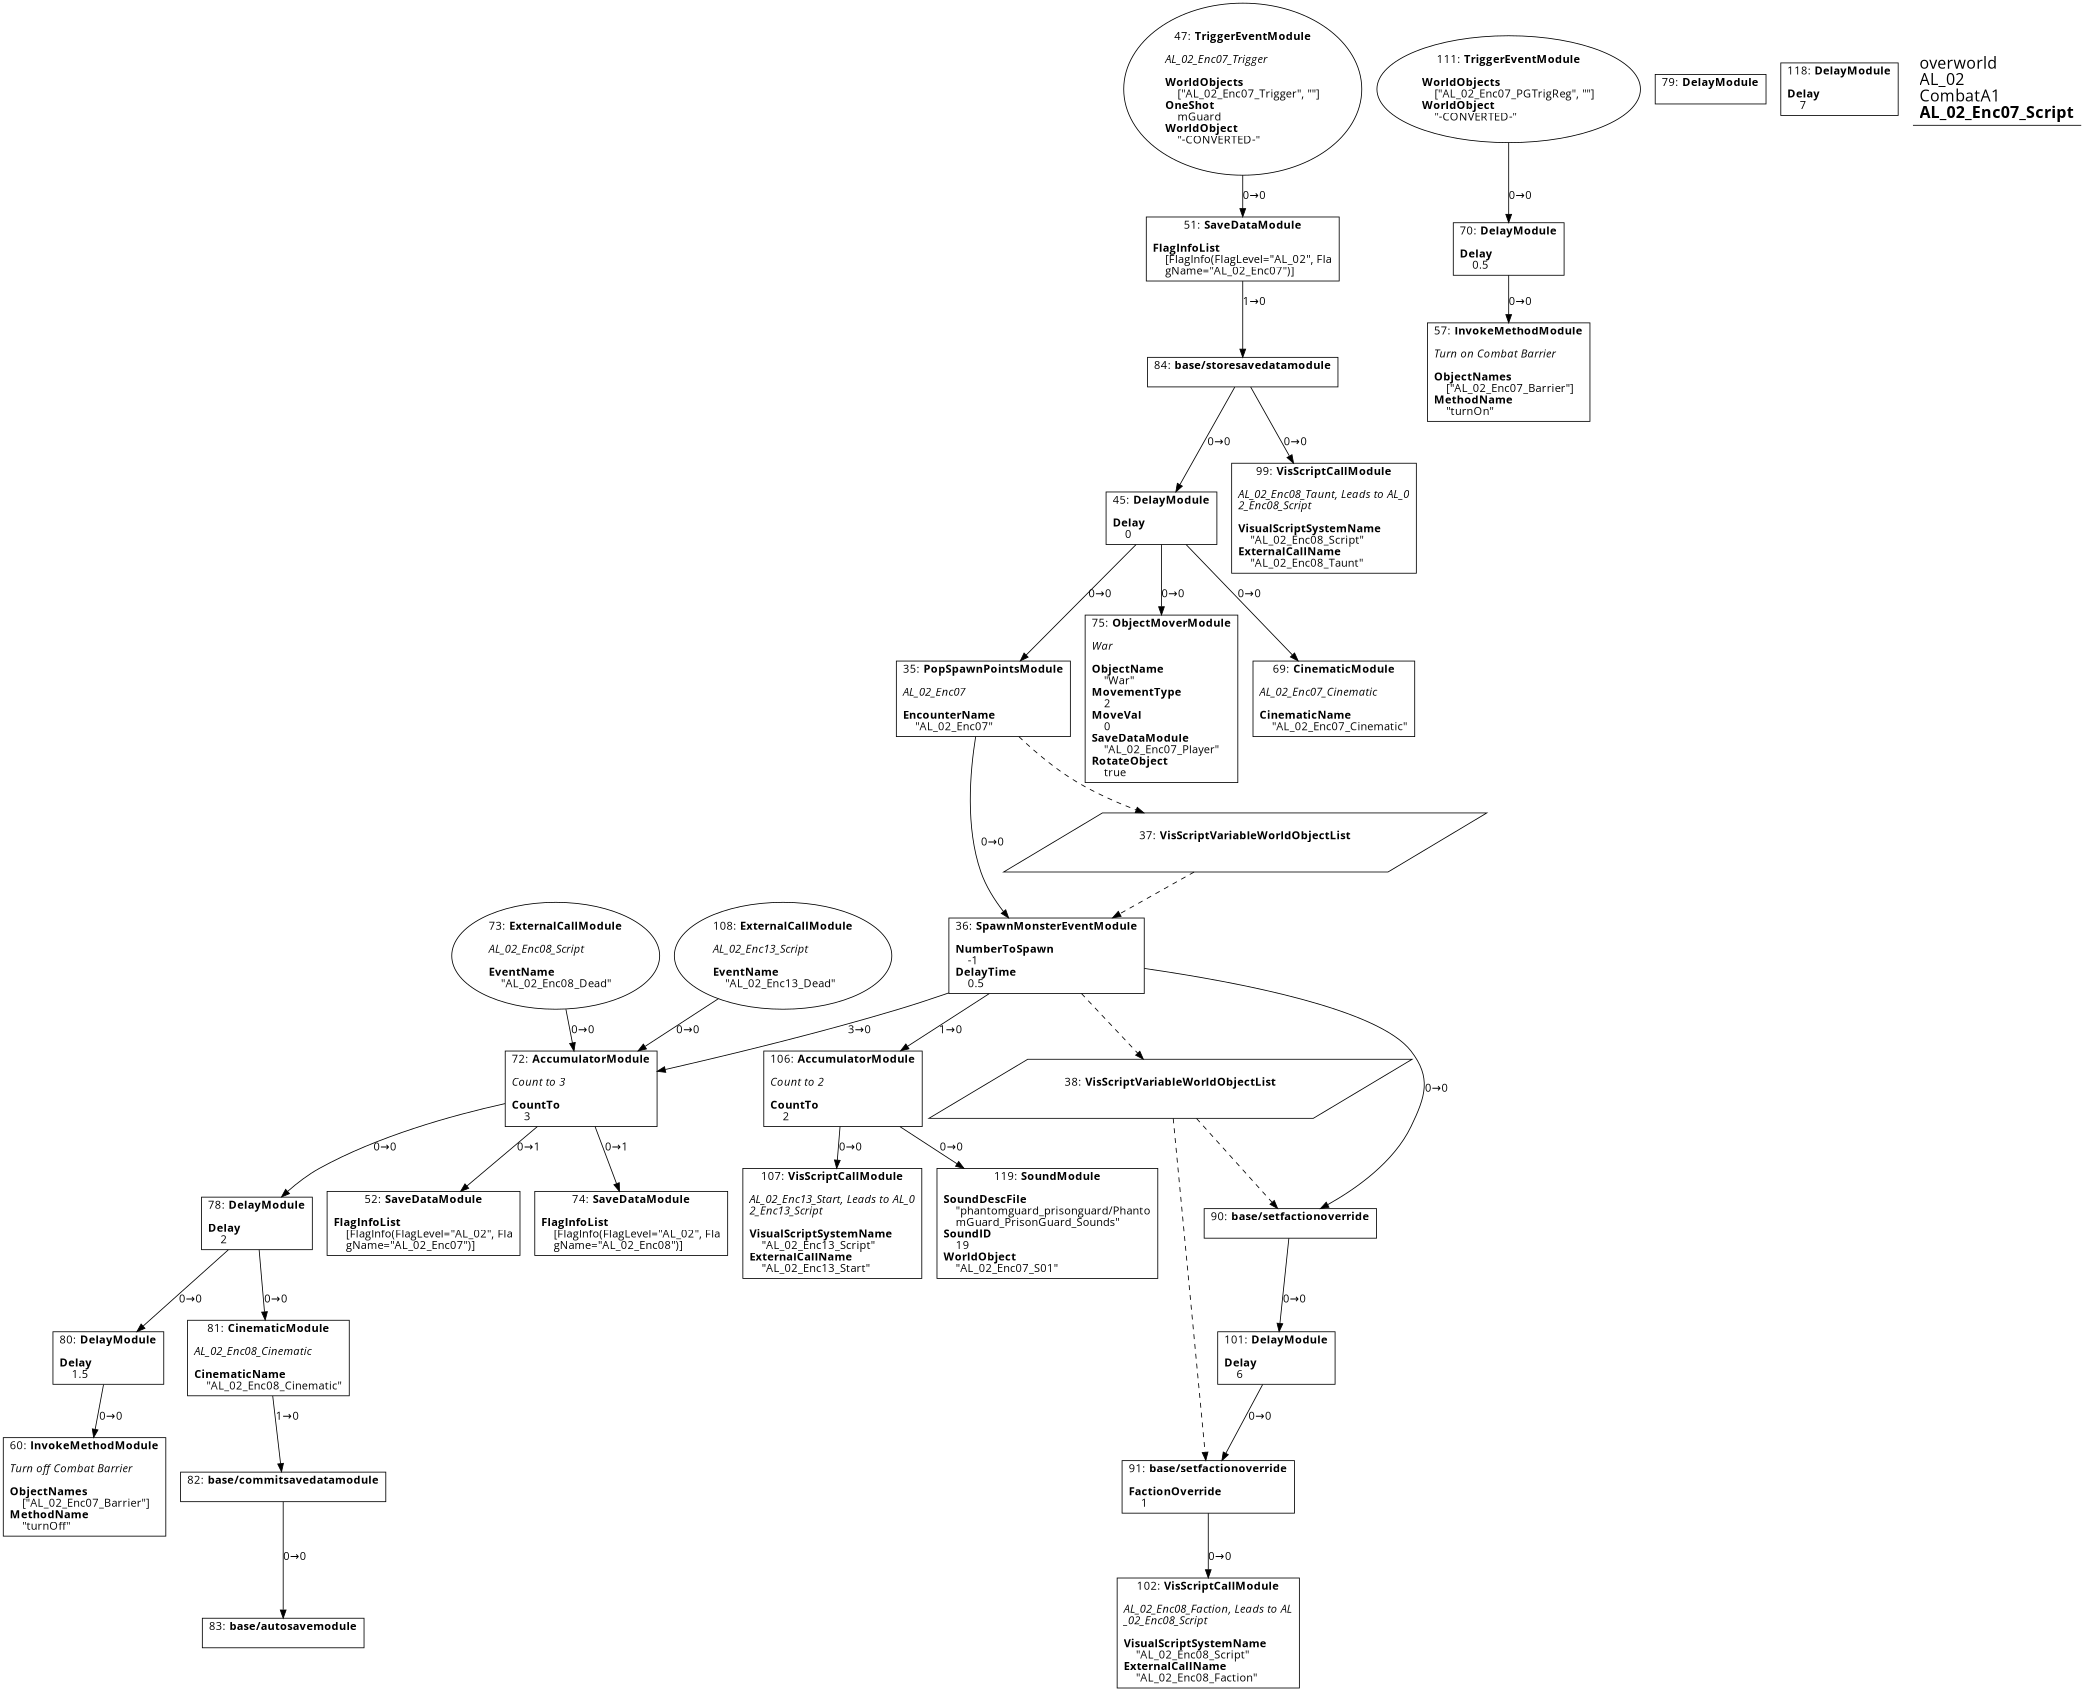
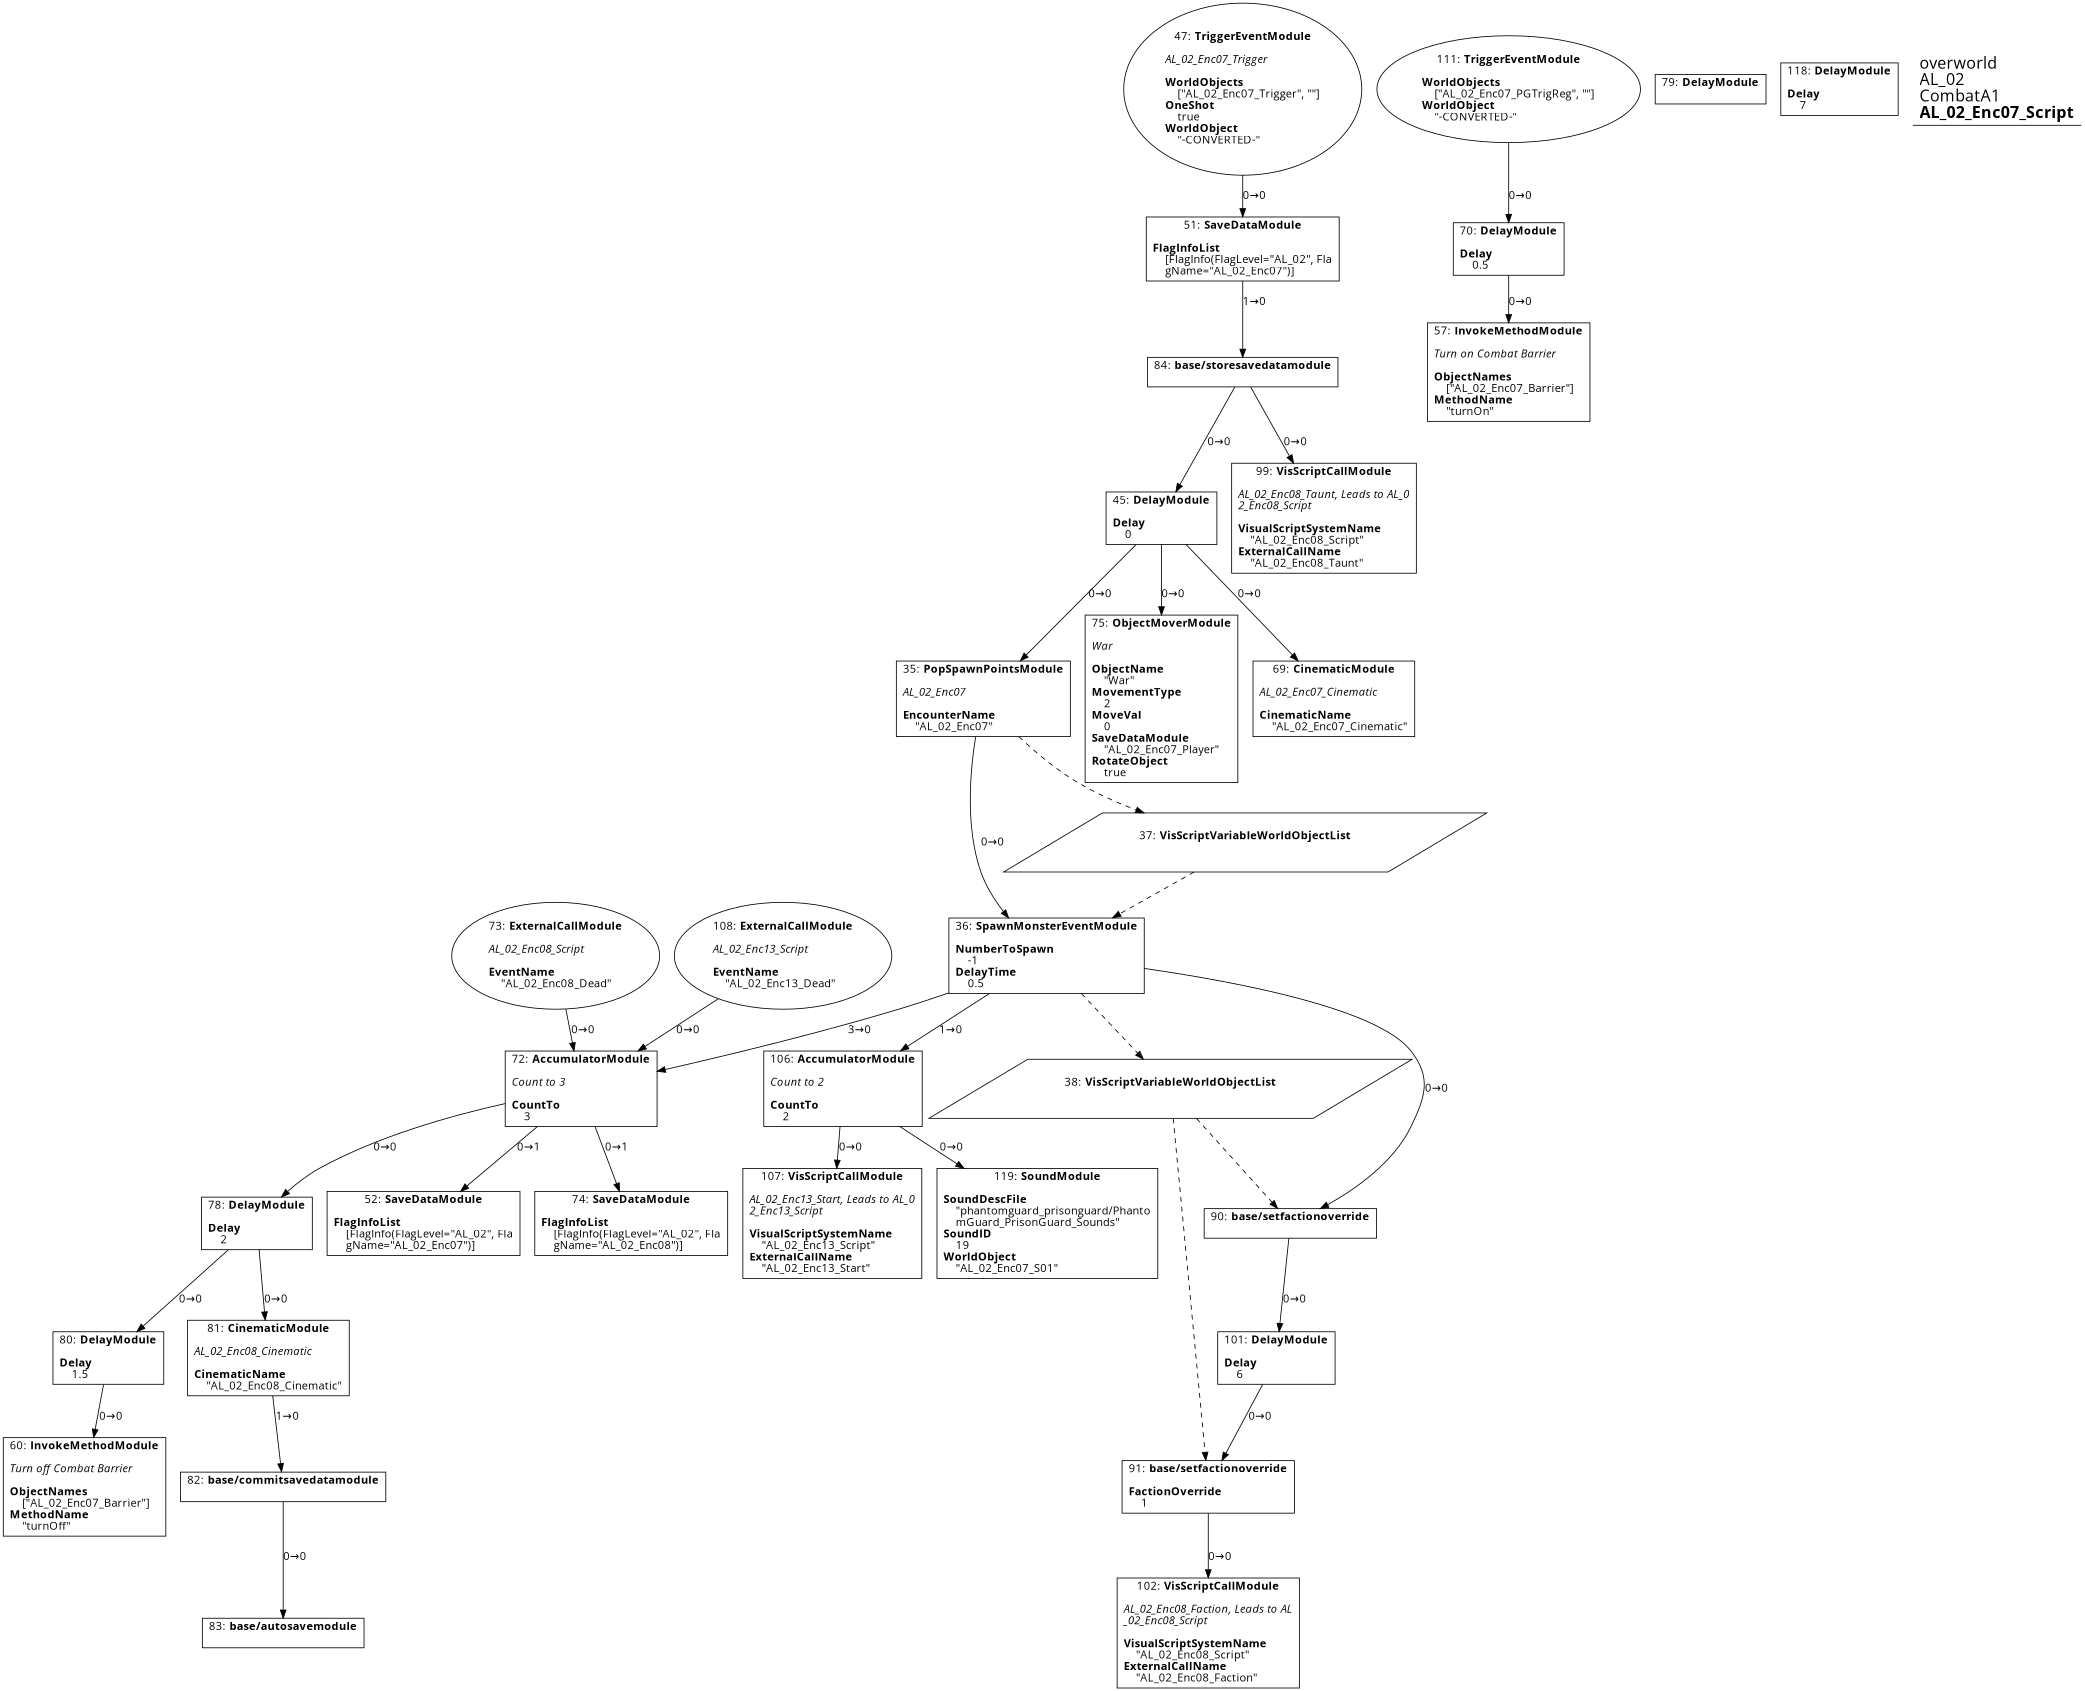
node "47:": text "mGuard" -> "true"
